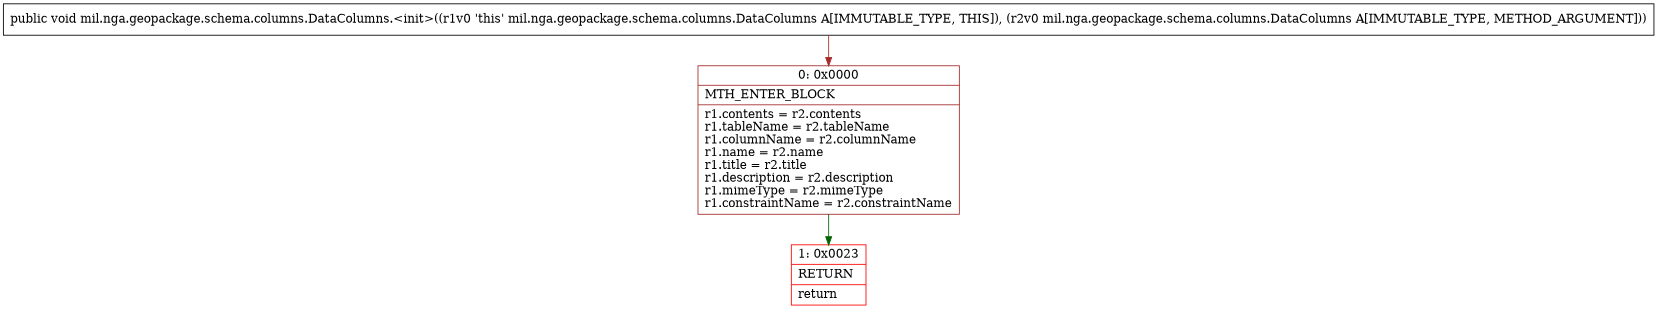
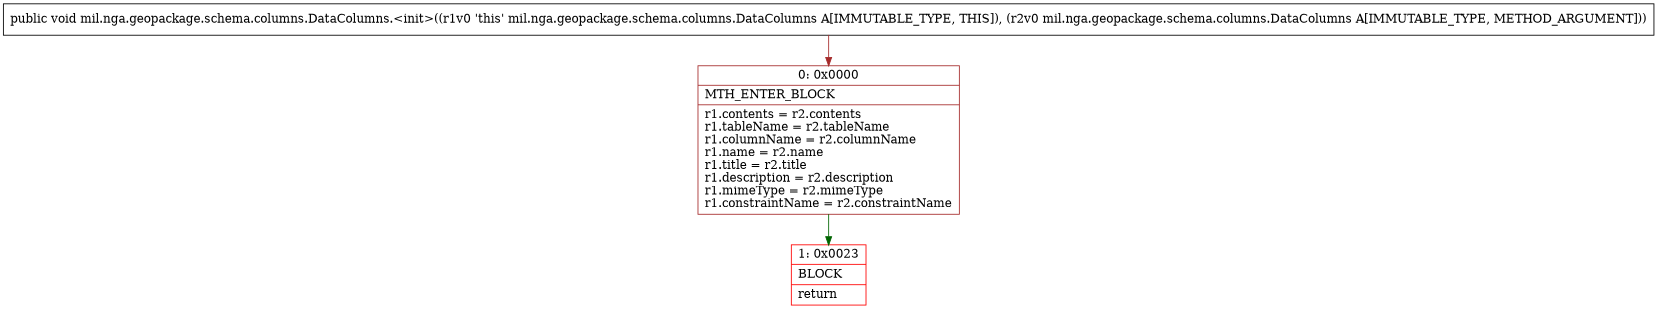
node "1: 0x0023": text "RETURN" -> "BLOCK"
